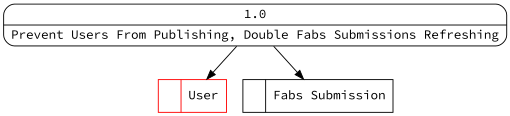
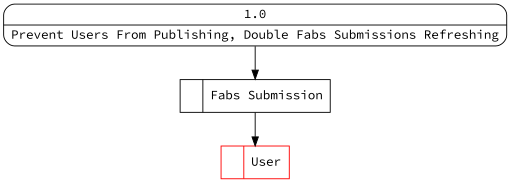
edge "1.0" -> "User": now "Fabs Submission" -> "User"
